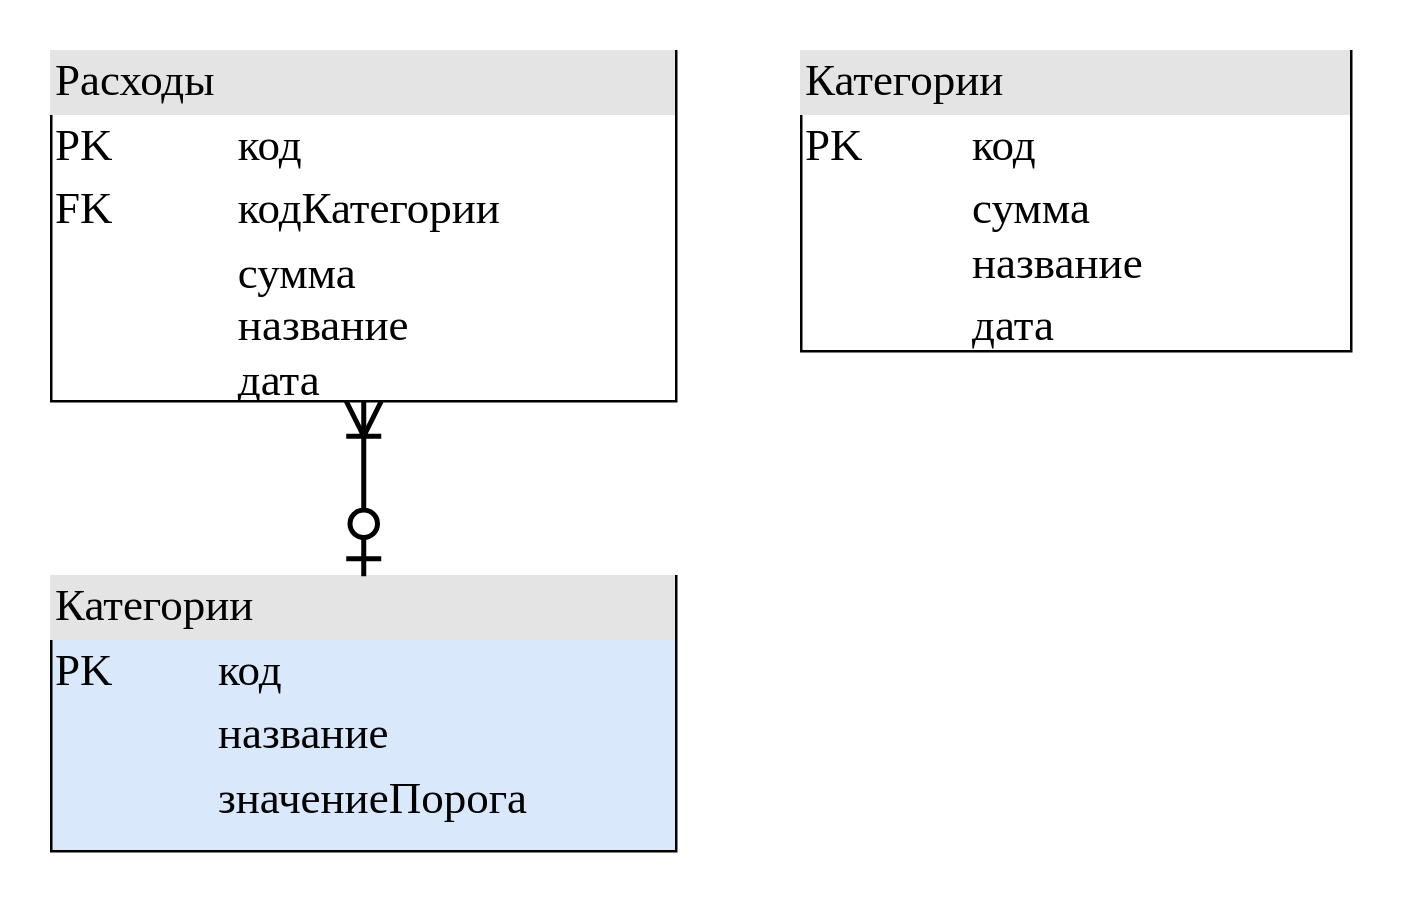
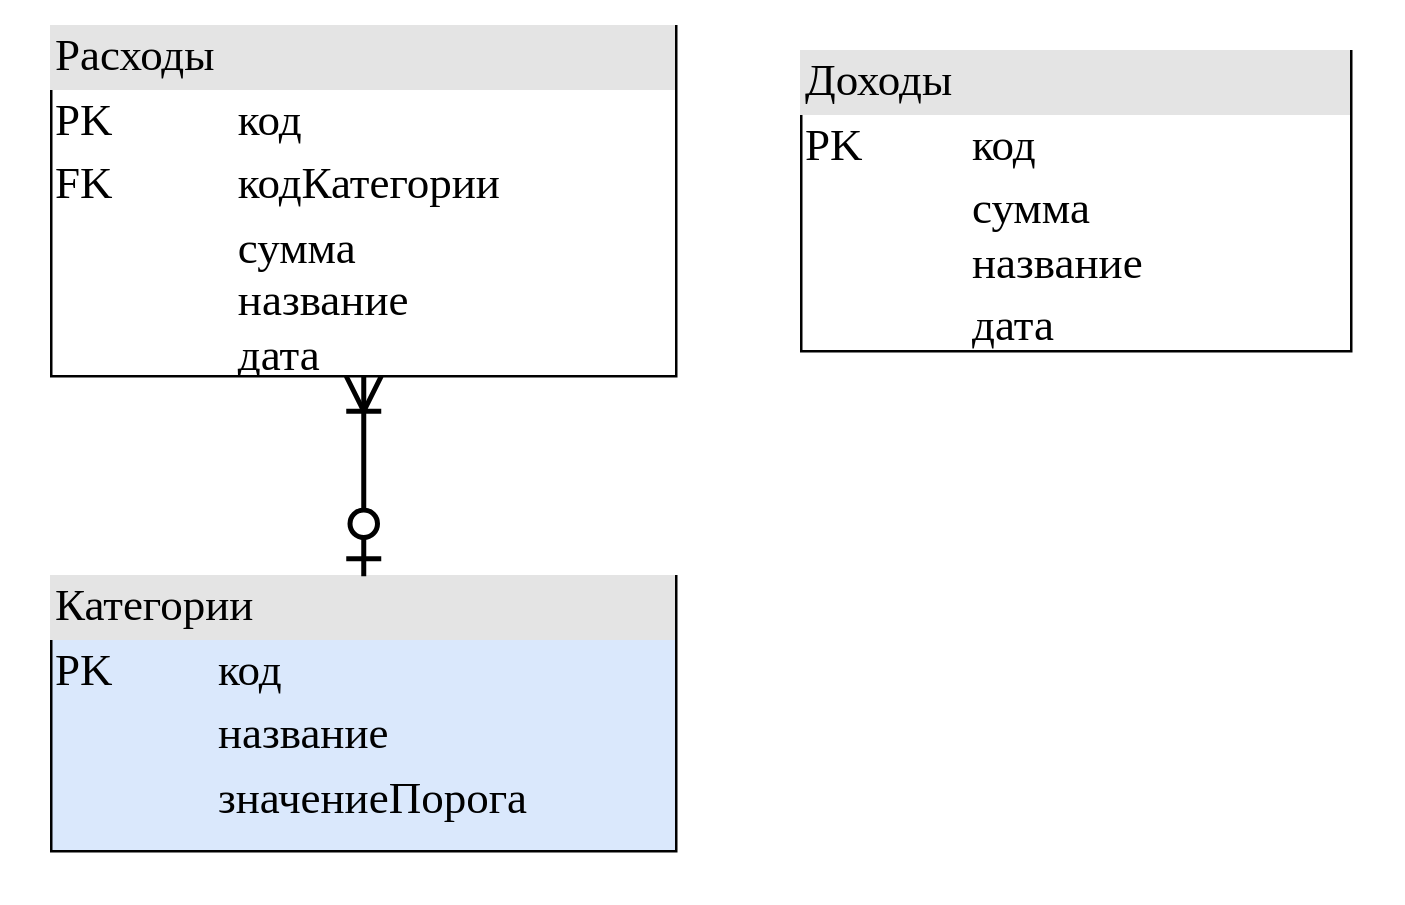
node "Категории PK код сумма название дата": label "Категории PK код сумма название дата" -> "Доходы PK код сумма название дата"
node "Расходы PK код FK кодКатегории сумма название дата": moved (364, 226) -> (364, 201)
